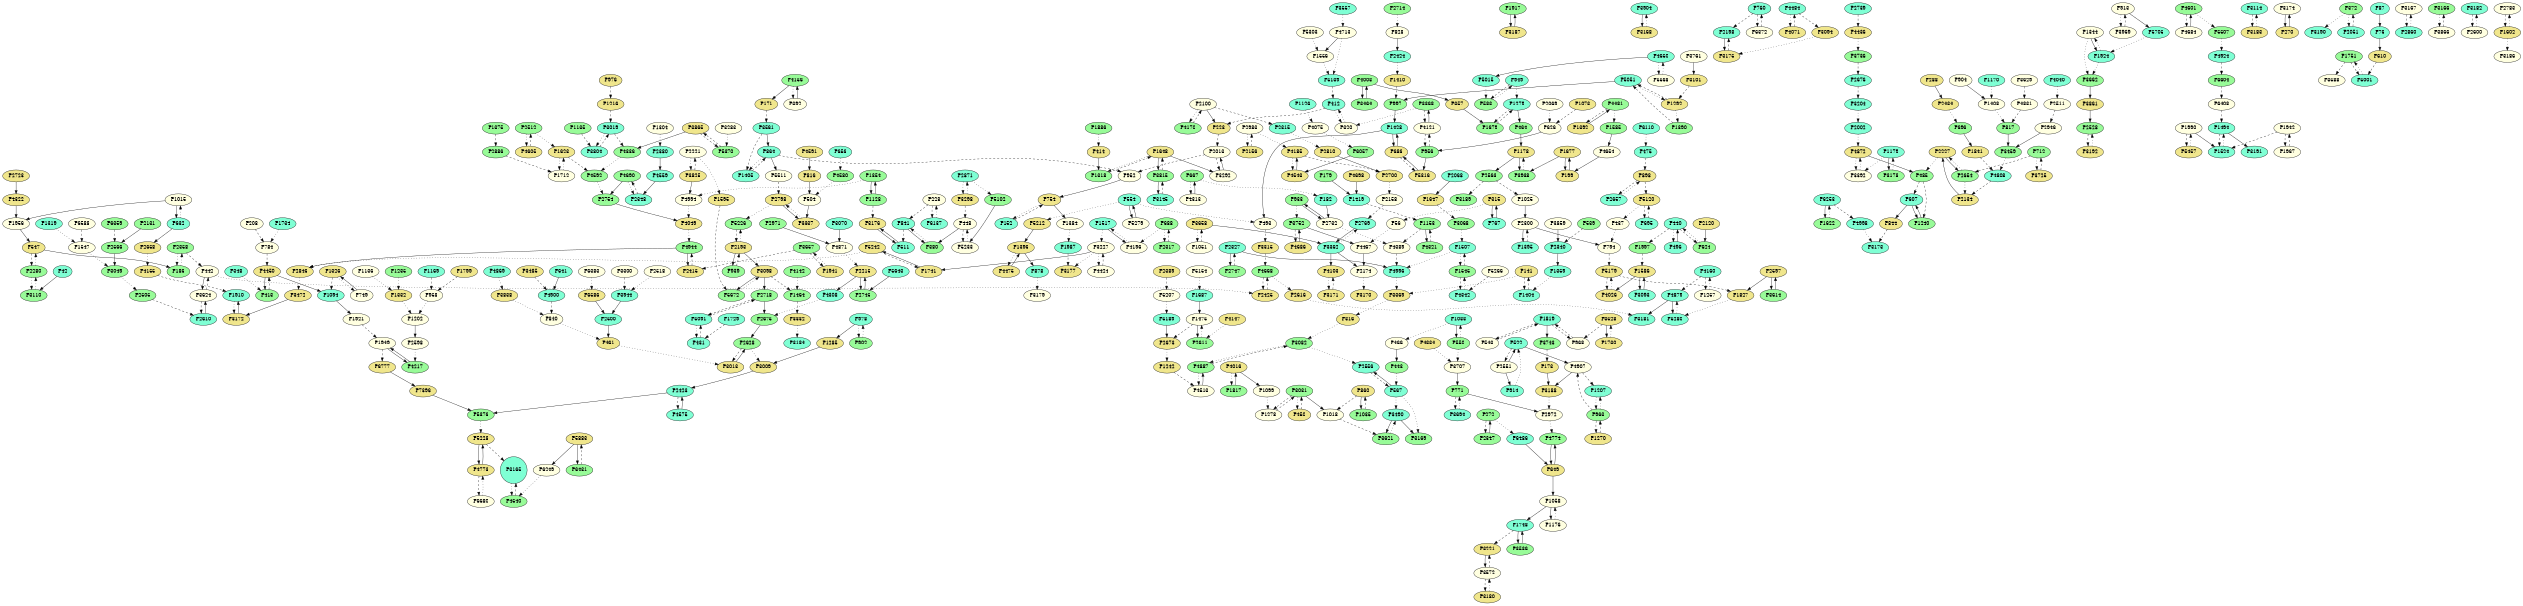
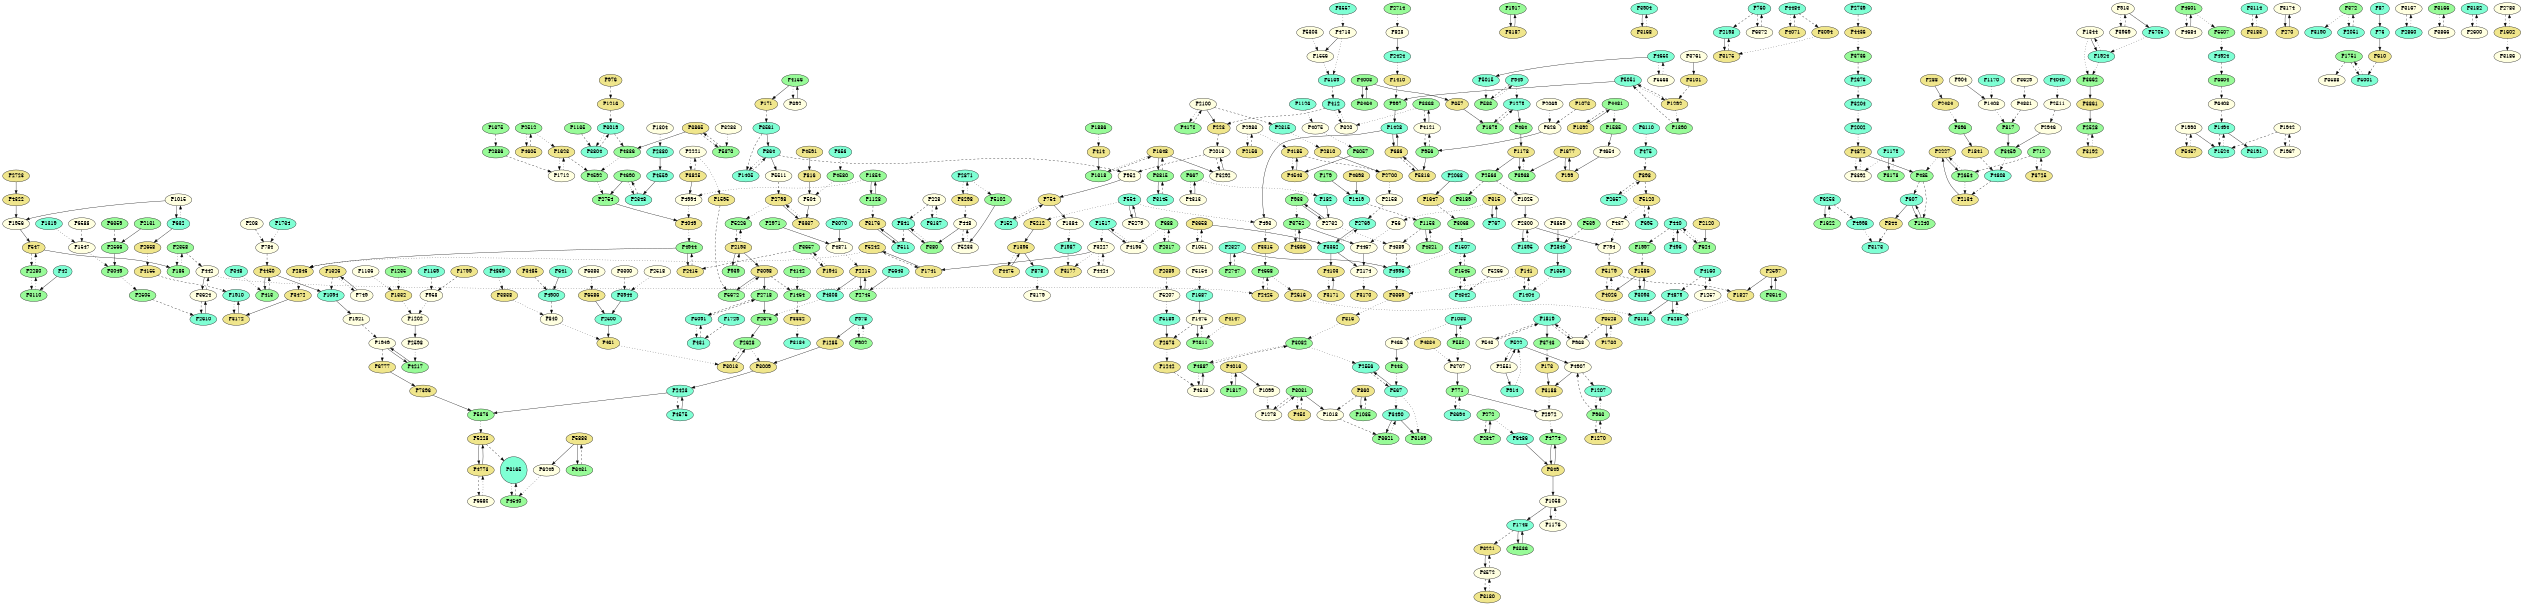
edge "P3171" -> "P4103": style dashed -> solid
